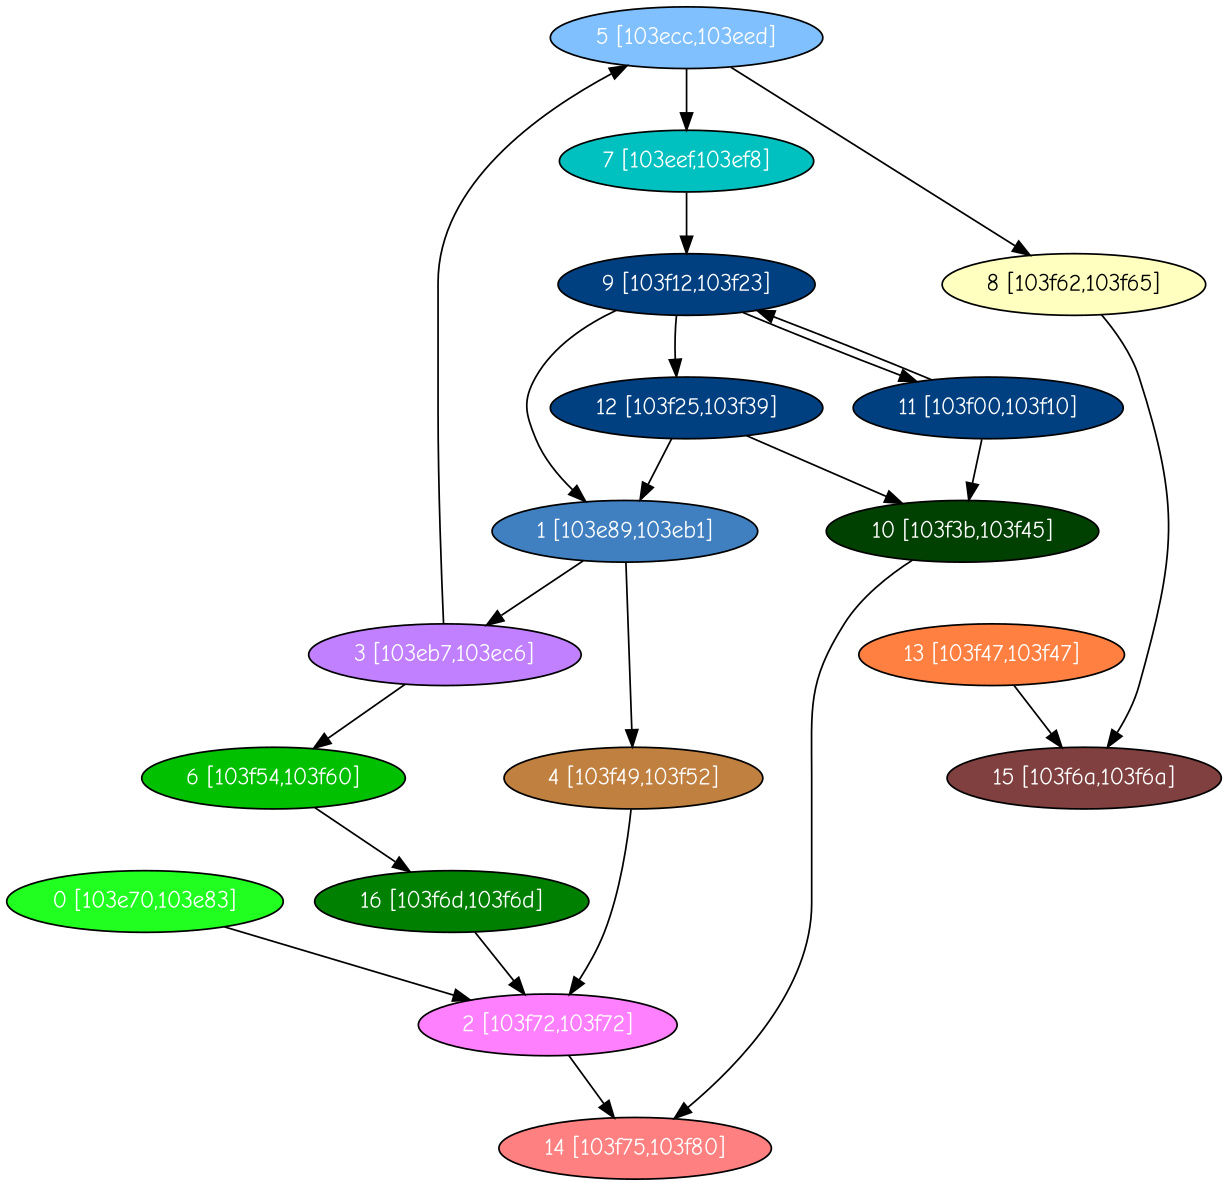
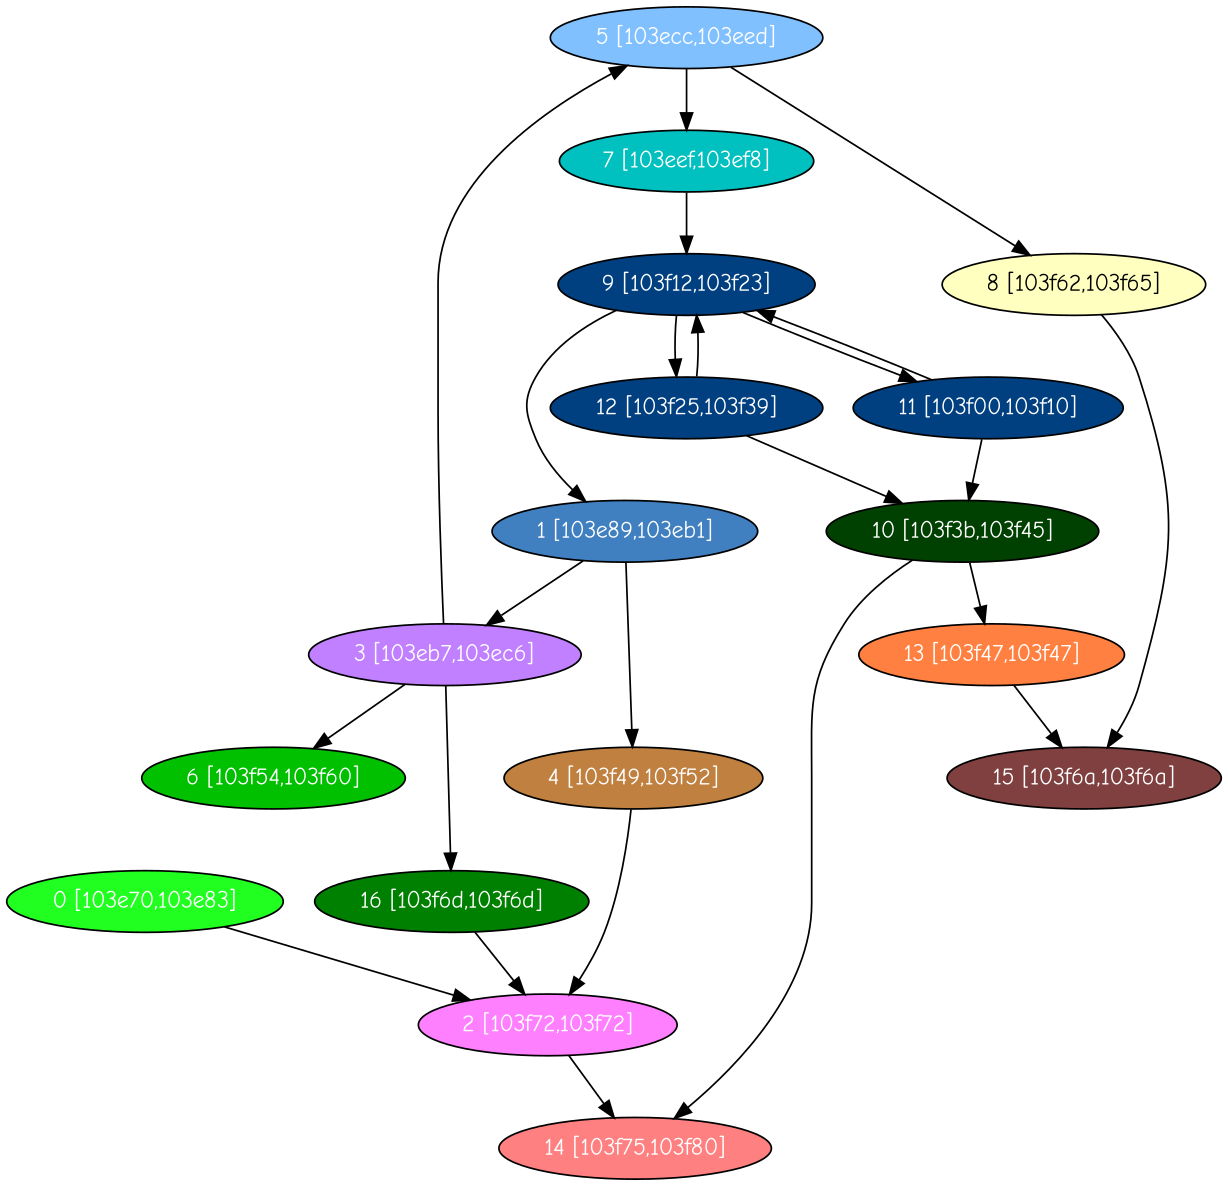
edge "12 [103f25,103f39]" -> "1 [103e89,103eb1]": now "12 [103f25,103f39]" -> "9 [103f12,103f23]"
edge "10 [103f3b,103f45]" -> "13 [103f47,103f47]": added
edge "6 [103f54,103f60]" -> "16 [103f6d,103f6d]": now "3 [103eb7,103ec6]" -> "16 [103f6d,103f6d]"
